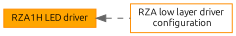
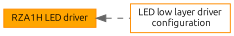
node "RZA low layer driver configuration": label "RZA low layer driver configuration" -> "LED low layer driver configuration"
